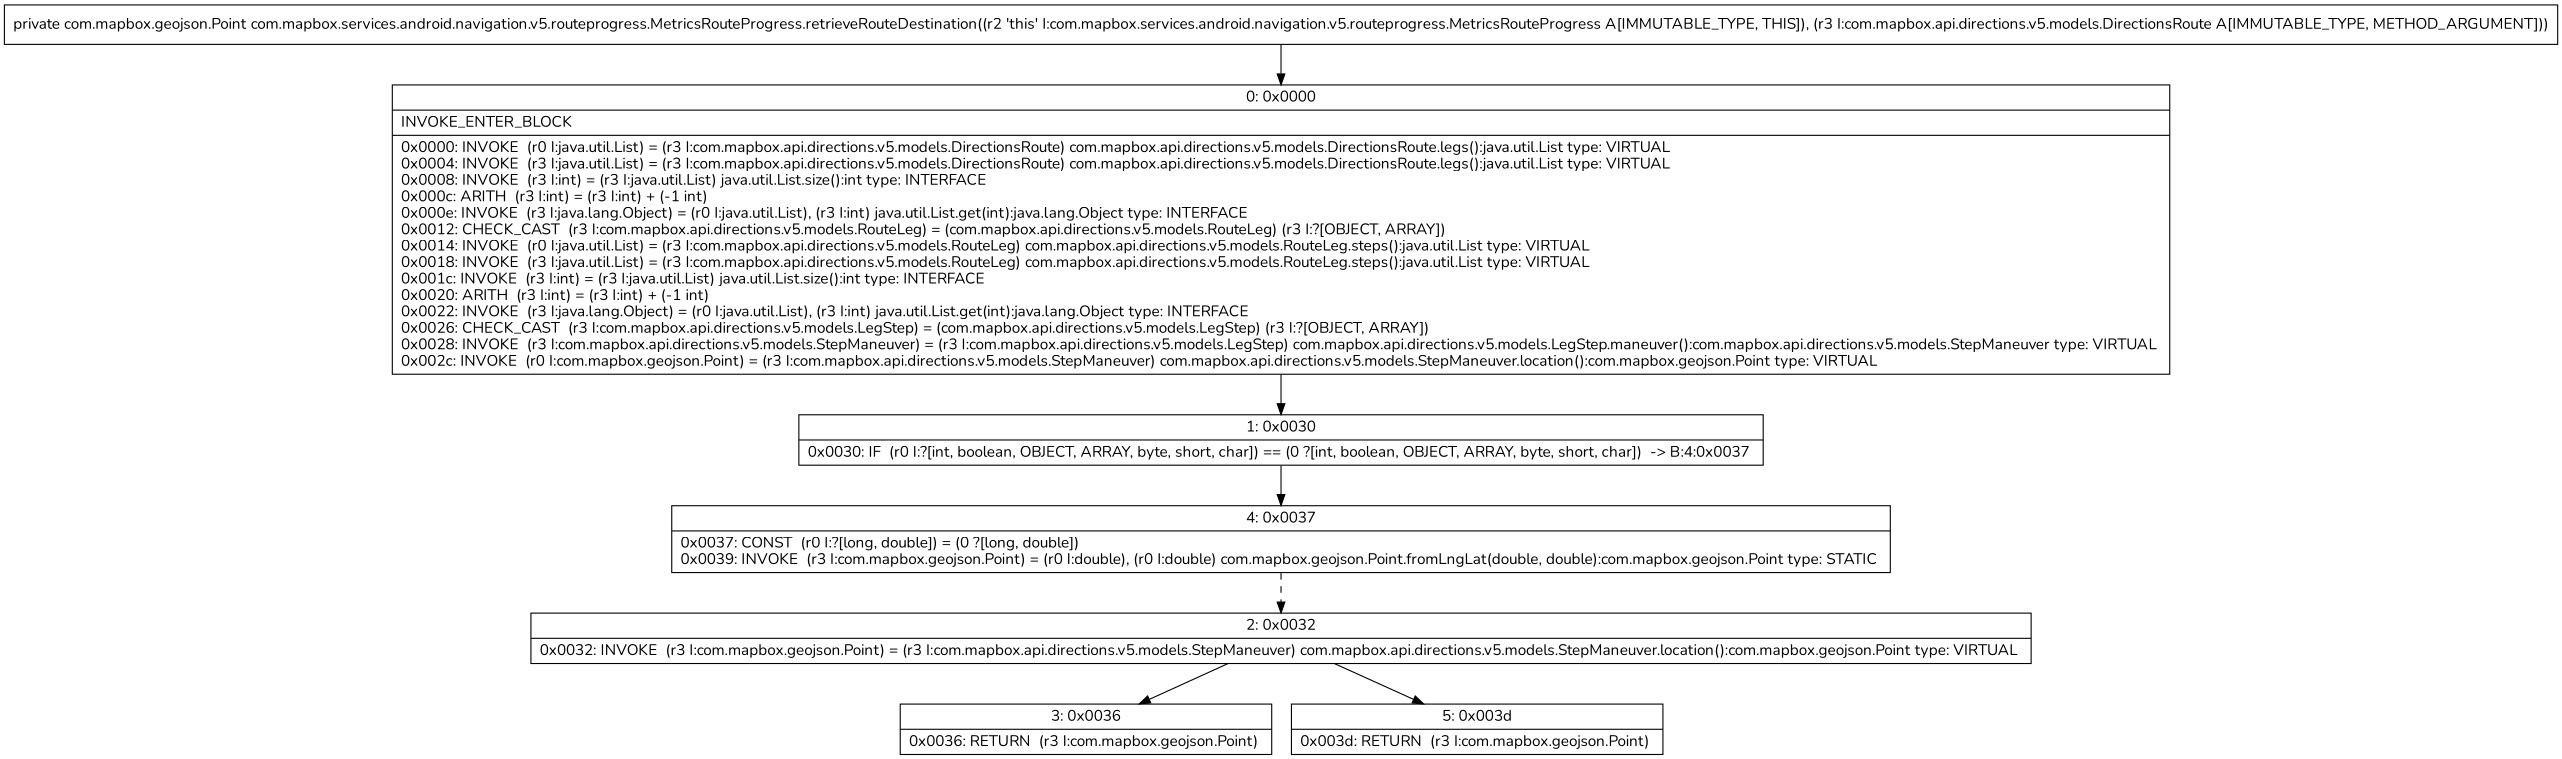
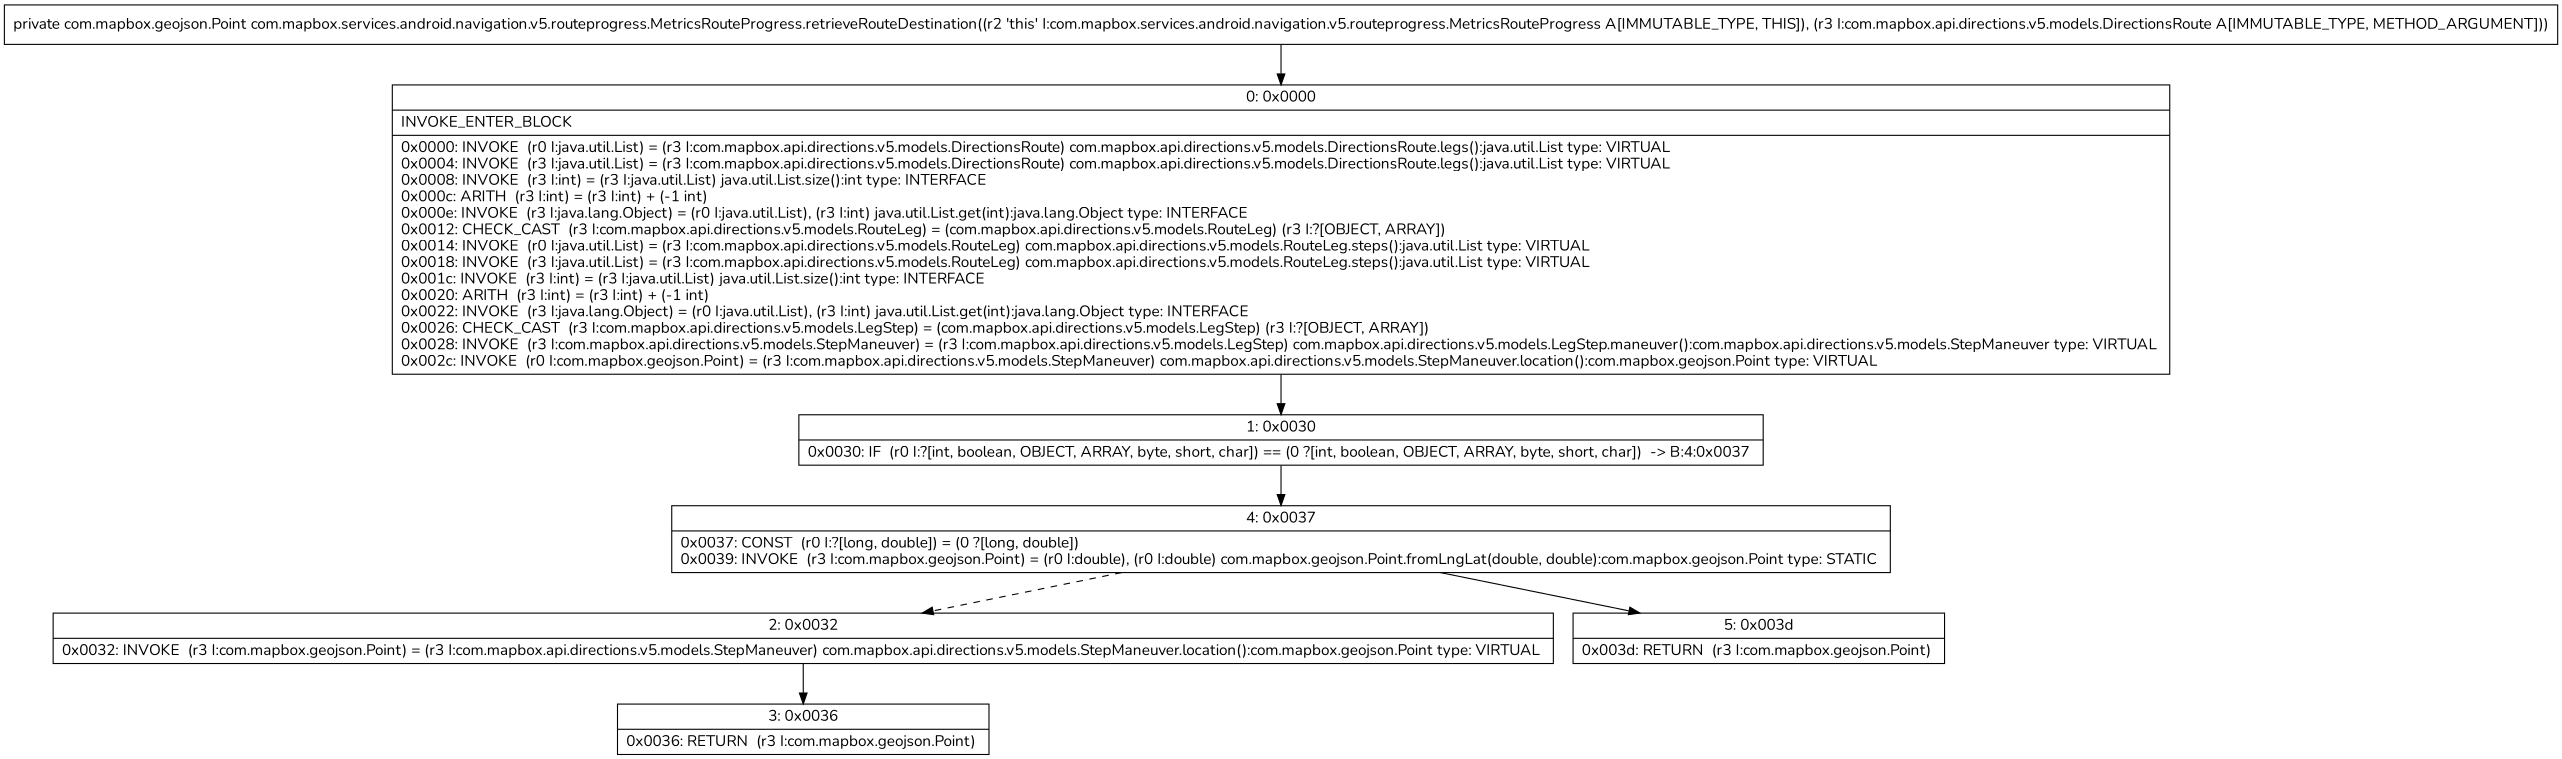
edge "2: 0x0032" -> "5: 0x003d": now "4: 0x0037" -> "5: 0x003d"
